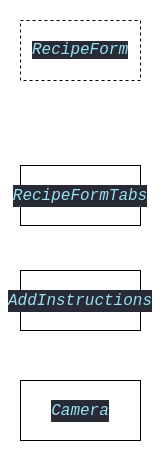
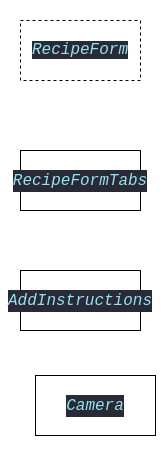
node "RecipeFormTabs": moved (81, 196) -> (81, 181)
node "Camera": moved (81, 411) -> (96, 406)
